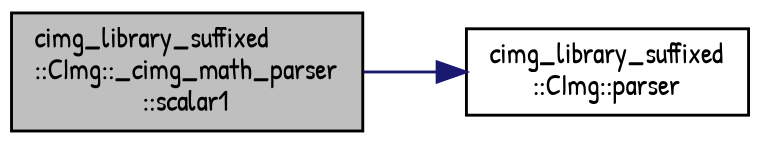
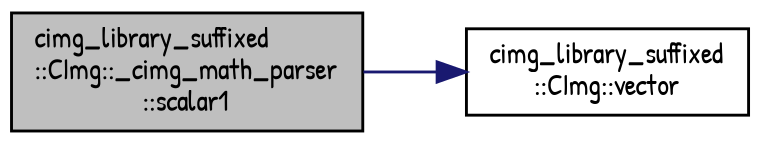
node "cimg_library_suffixed ::CImg::parser": label "cimg_library_suffixed ::CImg::parser" -> "cimg_library_suffixed ::CImg::vector"
